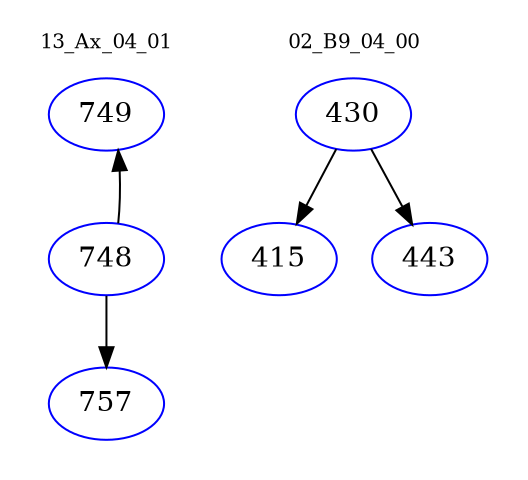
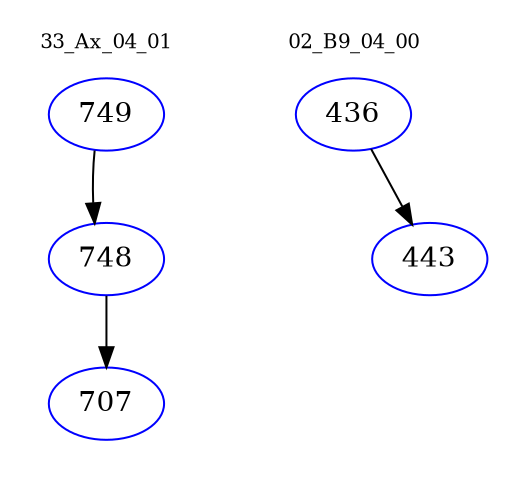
cluster "13_Ax_04_01": label "13_Ax_04_01" -> "33_Ax_04_01"
node "430": label "430" -> "436"
edge "748" -> "749": reversed
node "415": removed
node "757": label "757" -> "707"
